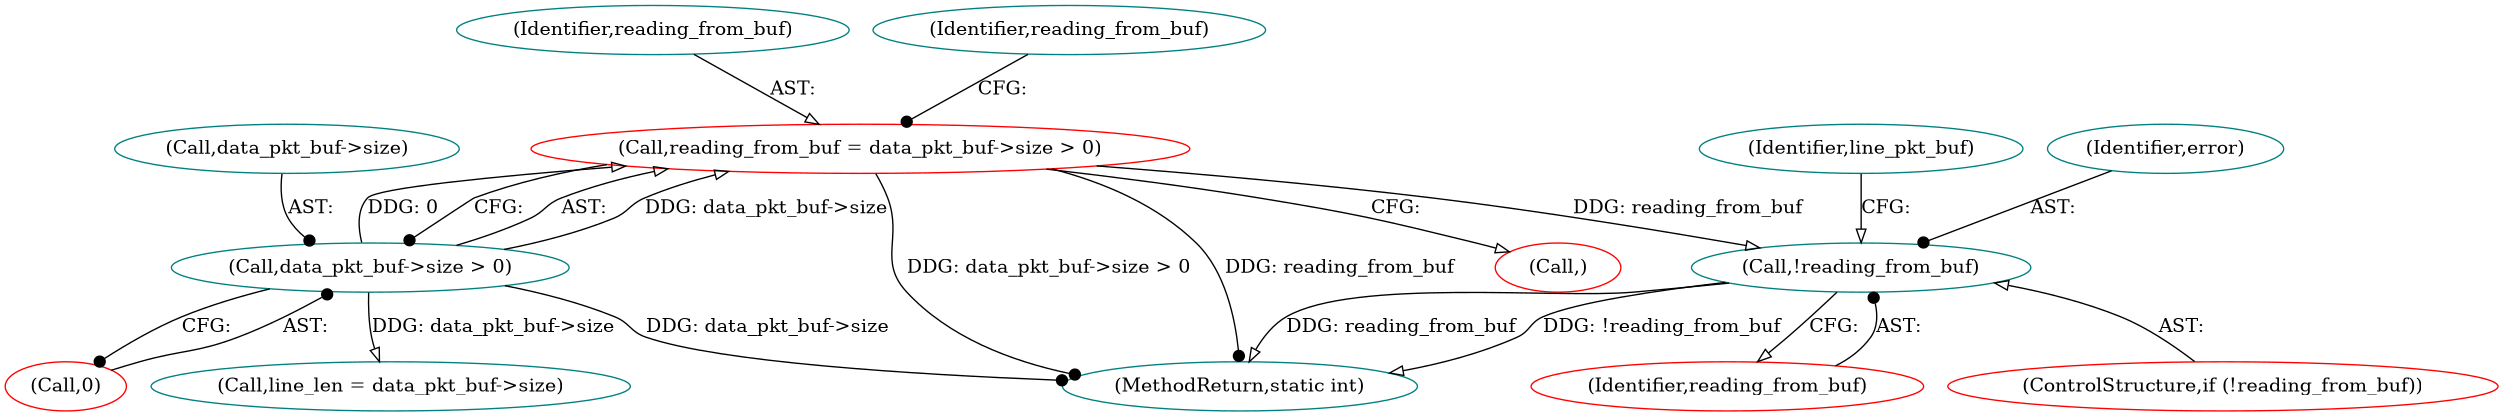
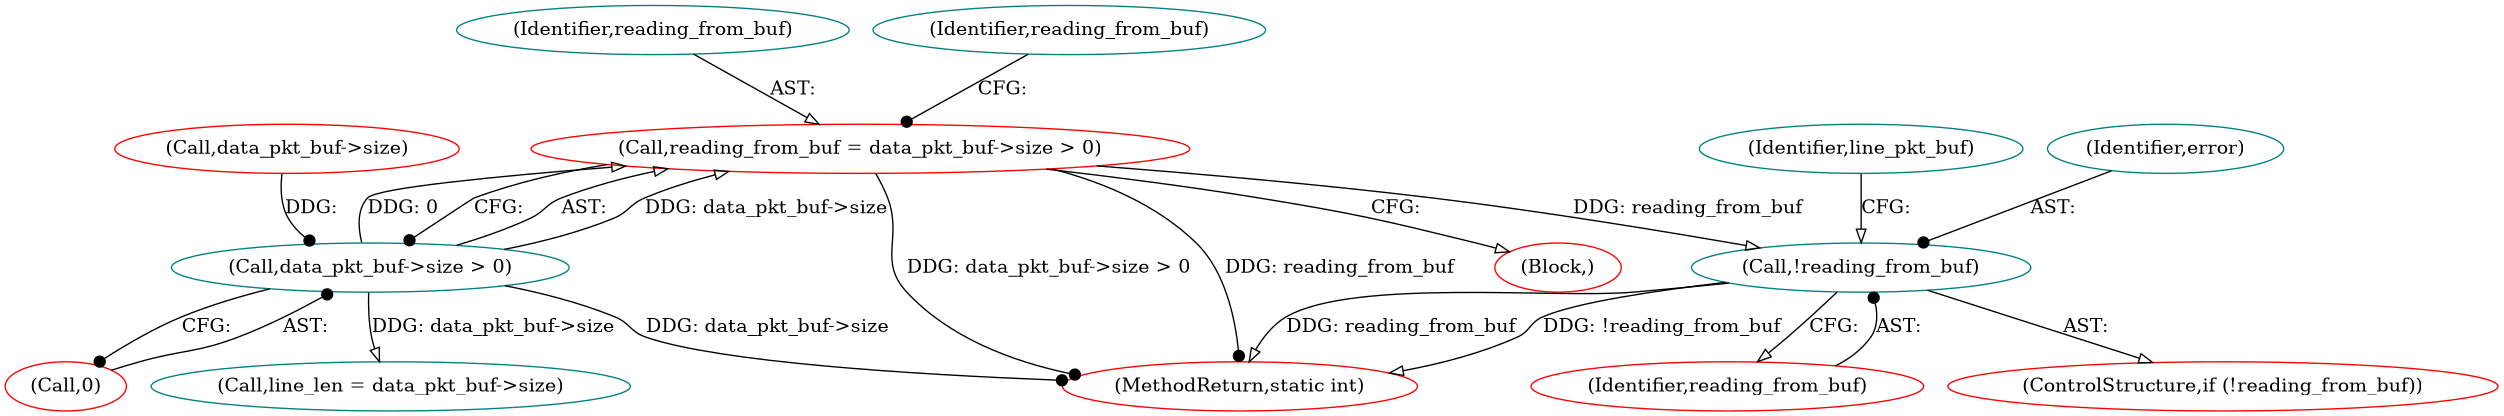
node "(Call,data_pkt_buf->size)": color teal -> red
edge "(Call,data_pkt_buf->size)" -> "(Call,data_pkt_buf->size > 0)": label "AST: " -> "DDG: "
node "(Call,)": label "(Call,)" -> "(Block,)"
edge "(ControlStructure,if (!reading_from_buf))" -> "(Call,!reading_from_buf)": reversed
node "(MethodReturn,static int)": color teal -> red
